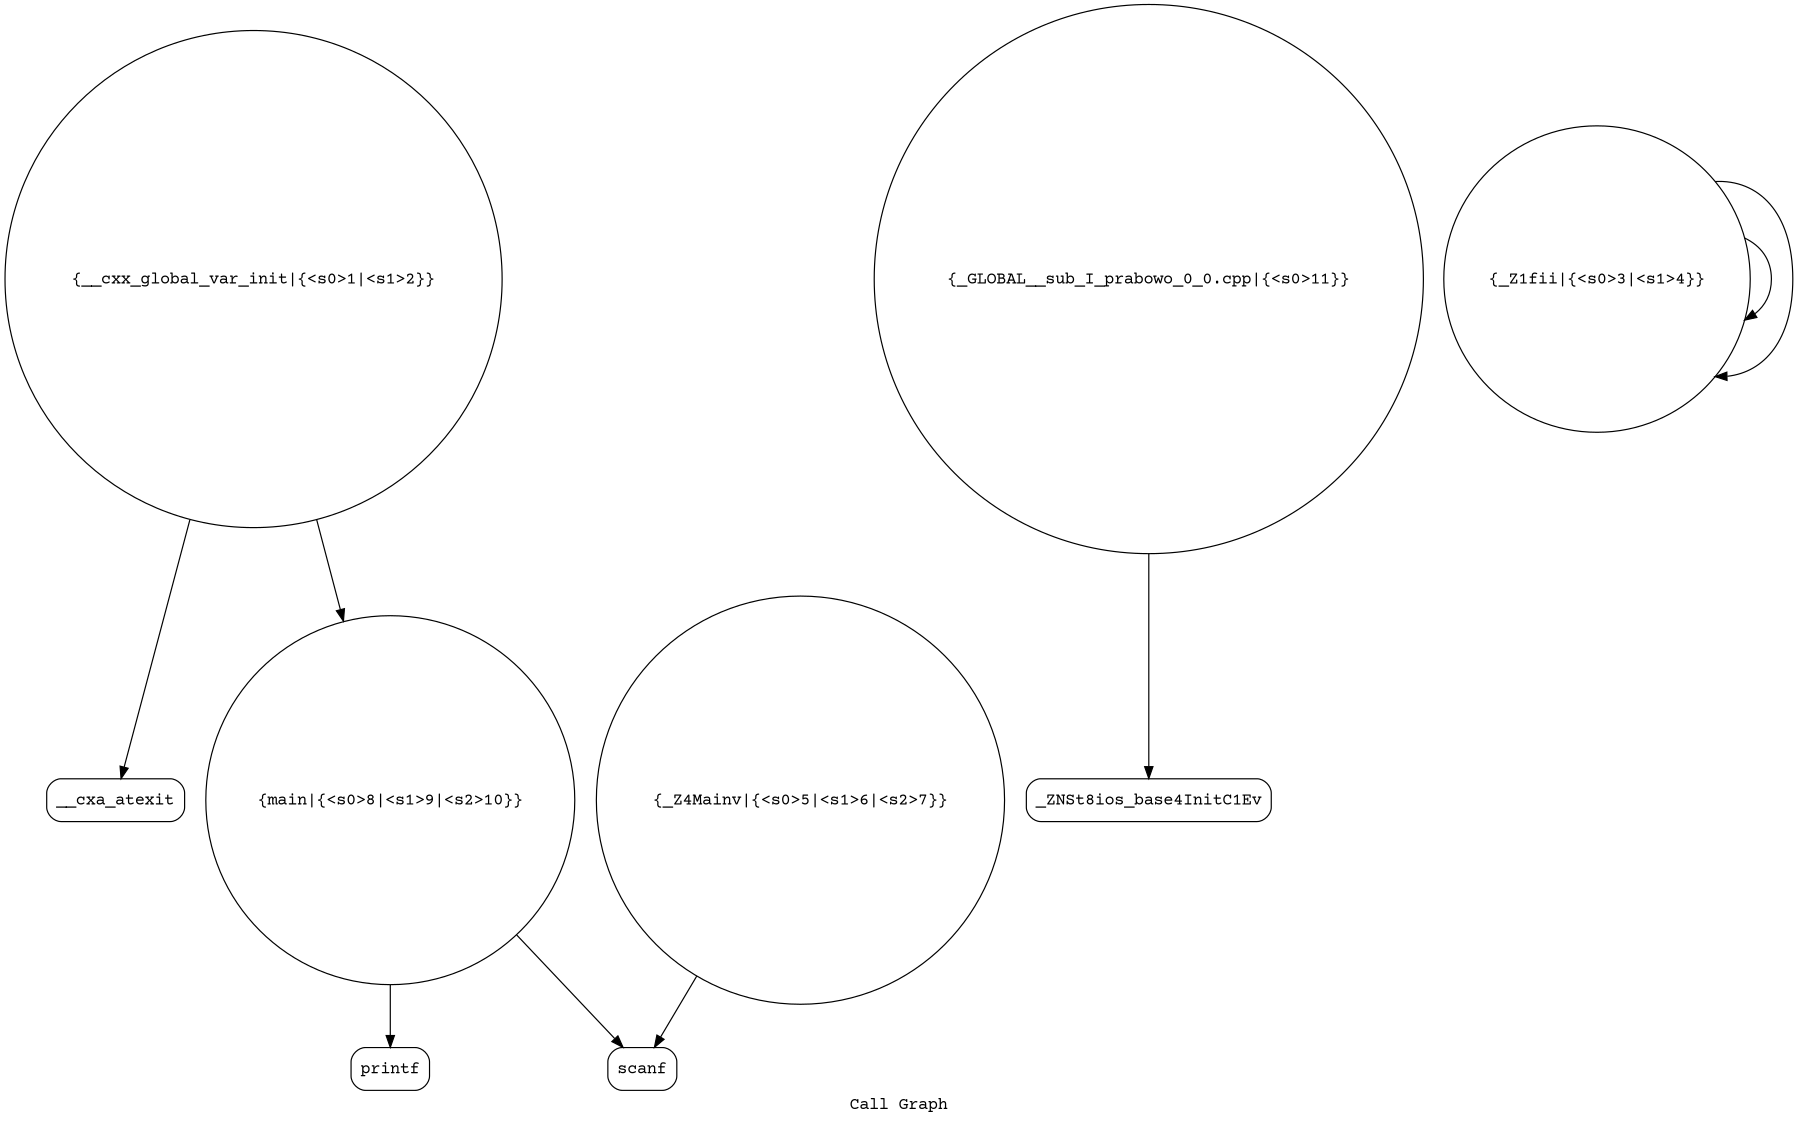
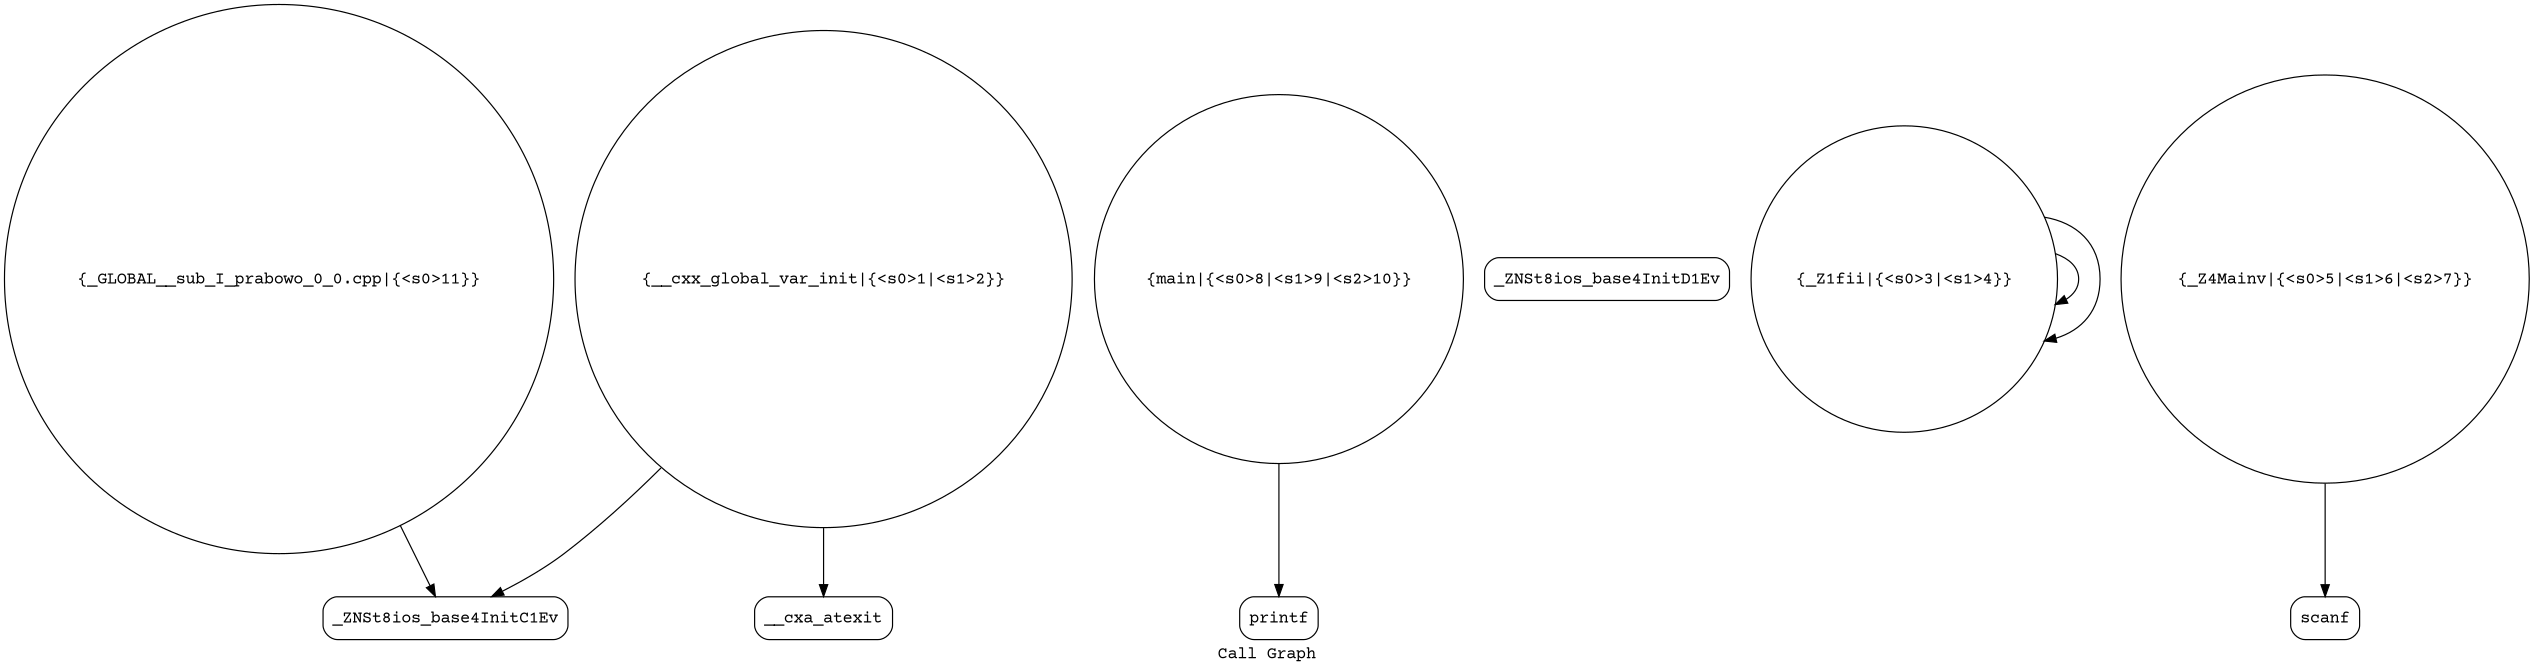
node "_ZNSt8ios_base4InitD1Ev": added
edge "{__cxx_global_var_init|{<s0>1|<s1>2}}" -> "{main|{<s0>8|<s1>9|<s2>10}}": now "{__cxx_global_var_init|{<s0>1|<s1>2}}" -> "_ZNSt8ios_base4InitC1Ev"
edge "{main|{<s0>8|<s1>9|<s2>10}}" -> "scanf": removed
